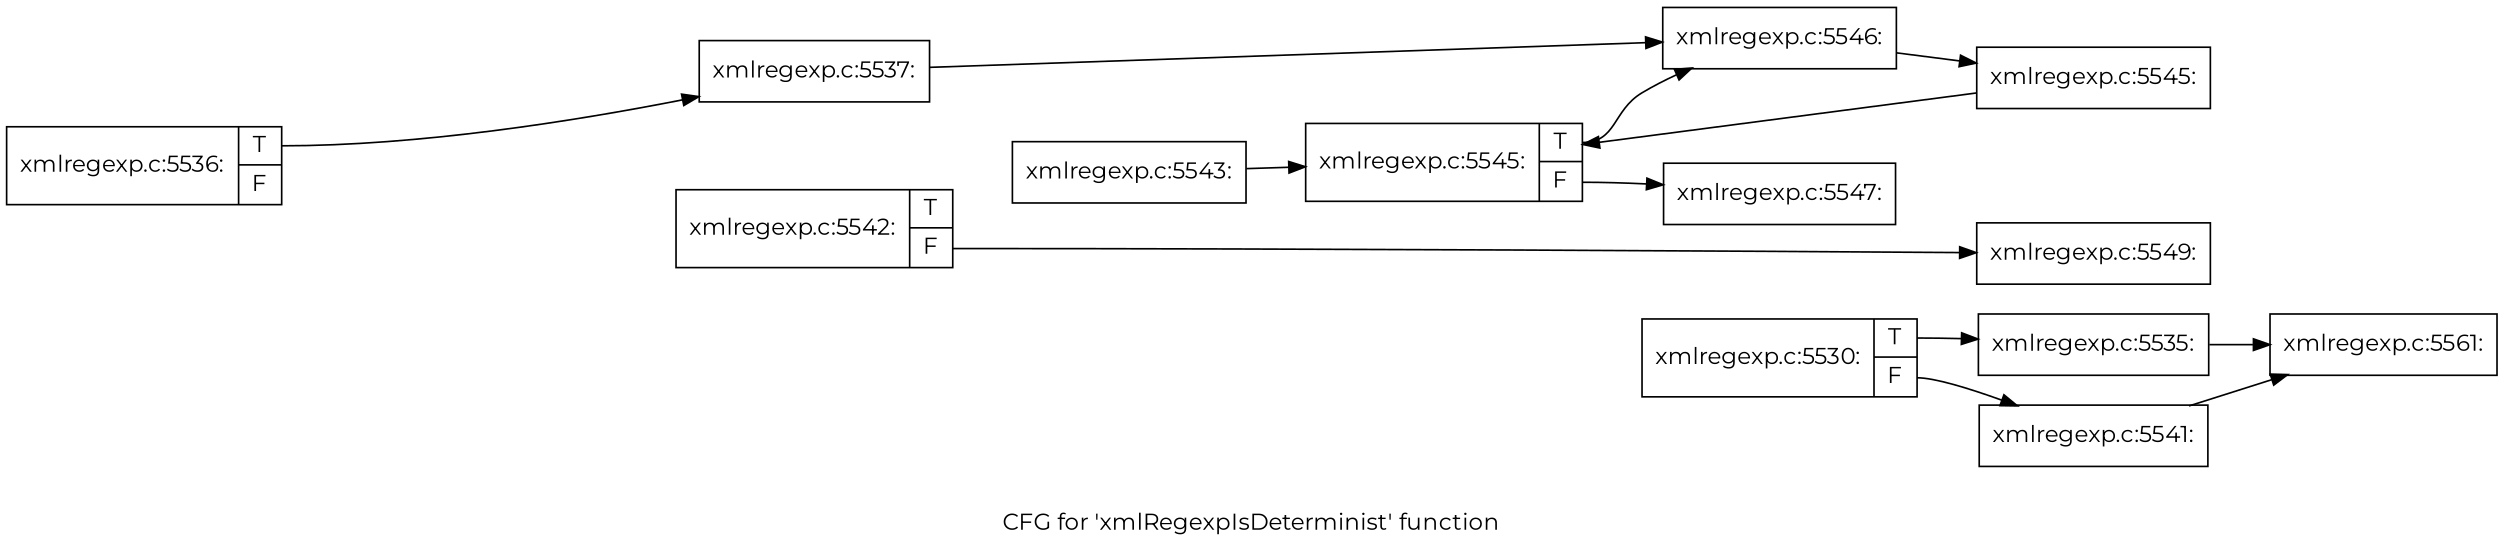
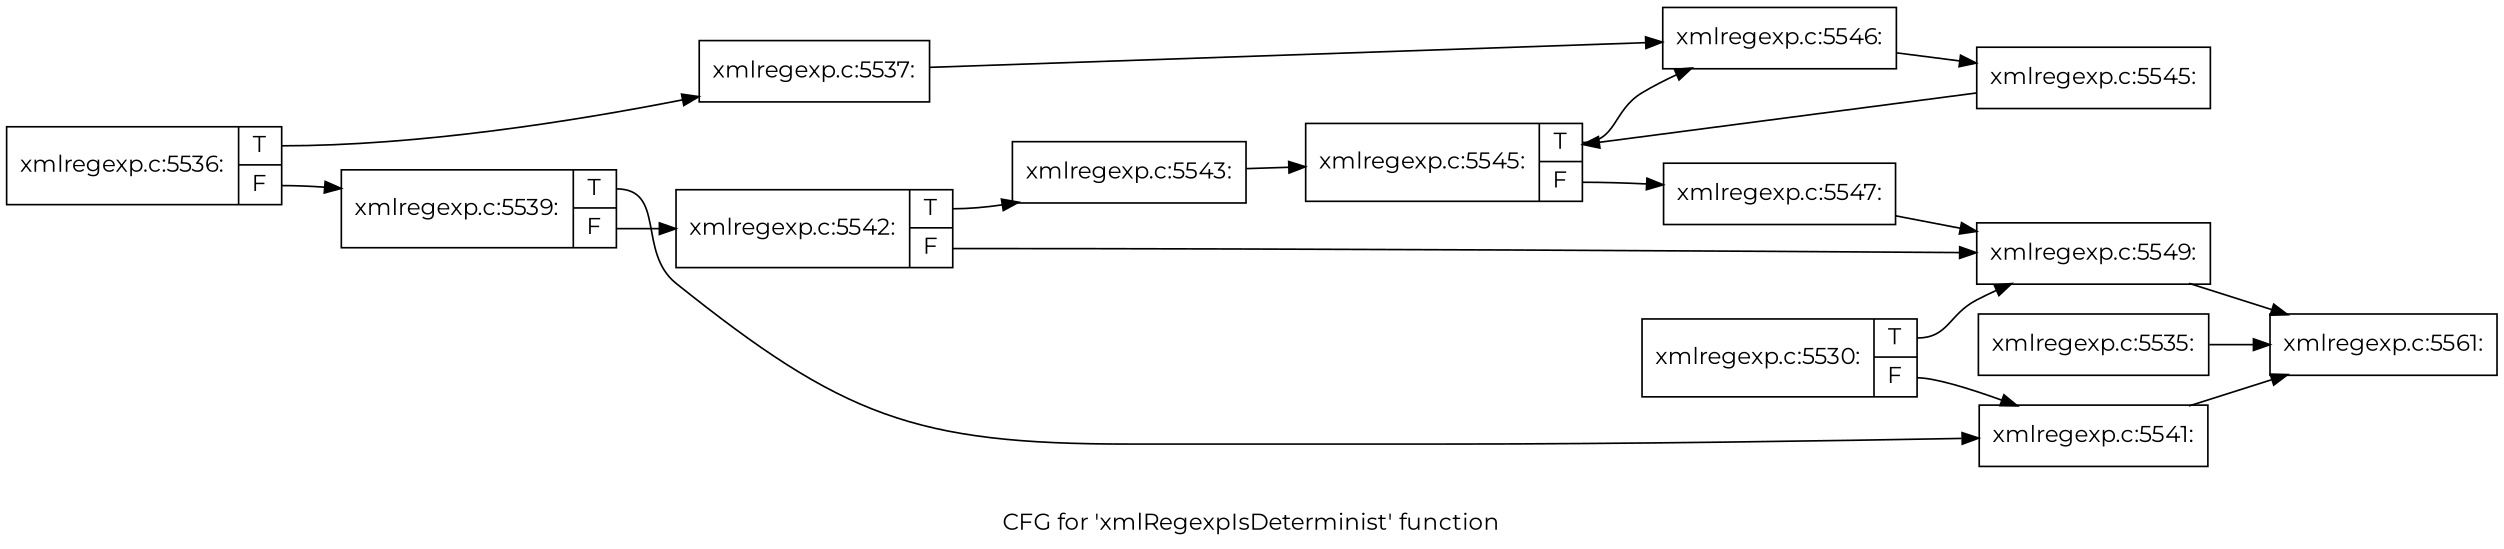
edge "xmlregexp.c:5542:" -> "xmlregexp.c:5543:": added
node "xmlregexp.c:5539:": added
edge "xmlregexp.c:5547:" -> "xmlregexp.c:5549:": added
edge "xmlregexp.c:5549:" -> "xmlregexp.c:5561:": added
edge "xmlregexp.c:5530:" -> "xmlregexp.c:5535:": now "xmlregexp.c:5530:" -> "xmlregexp.c:5549:"
